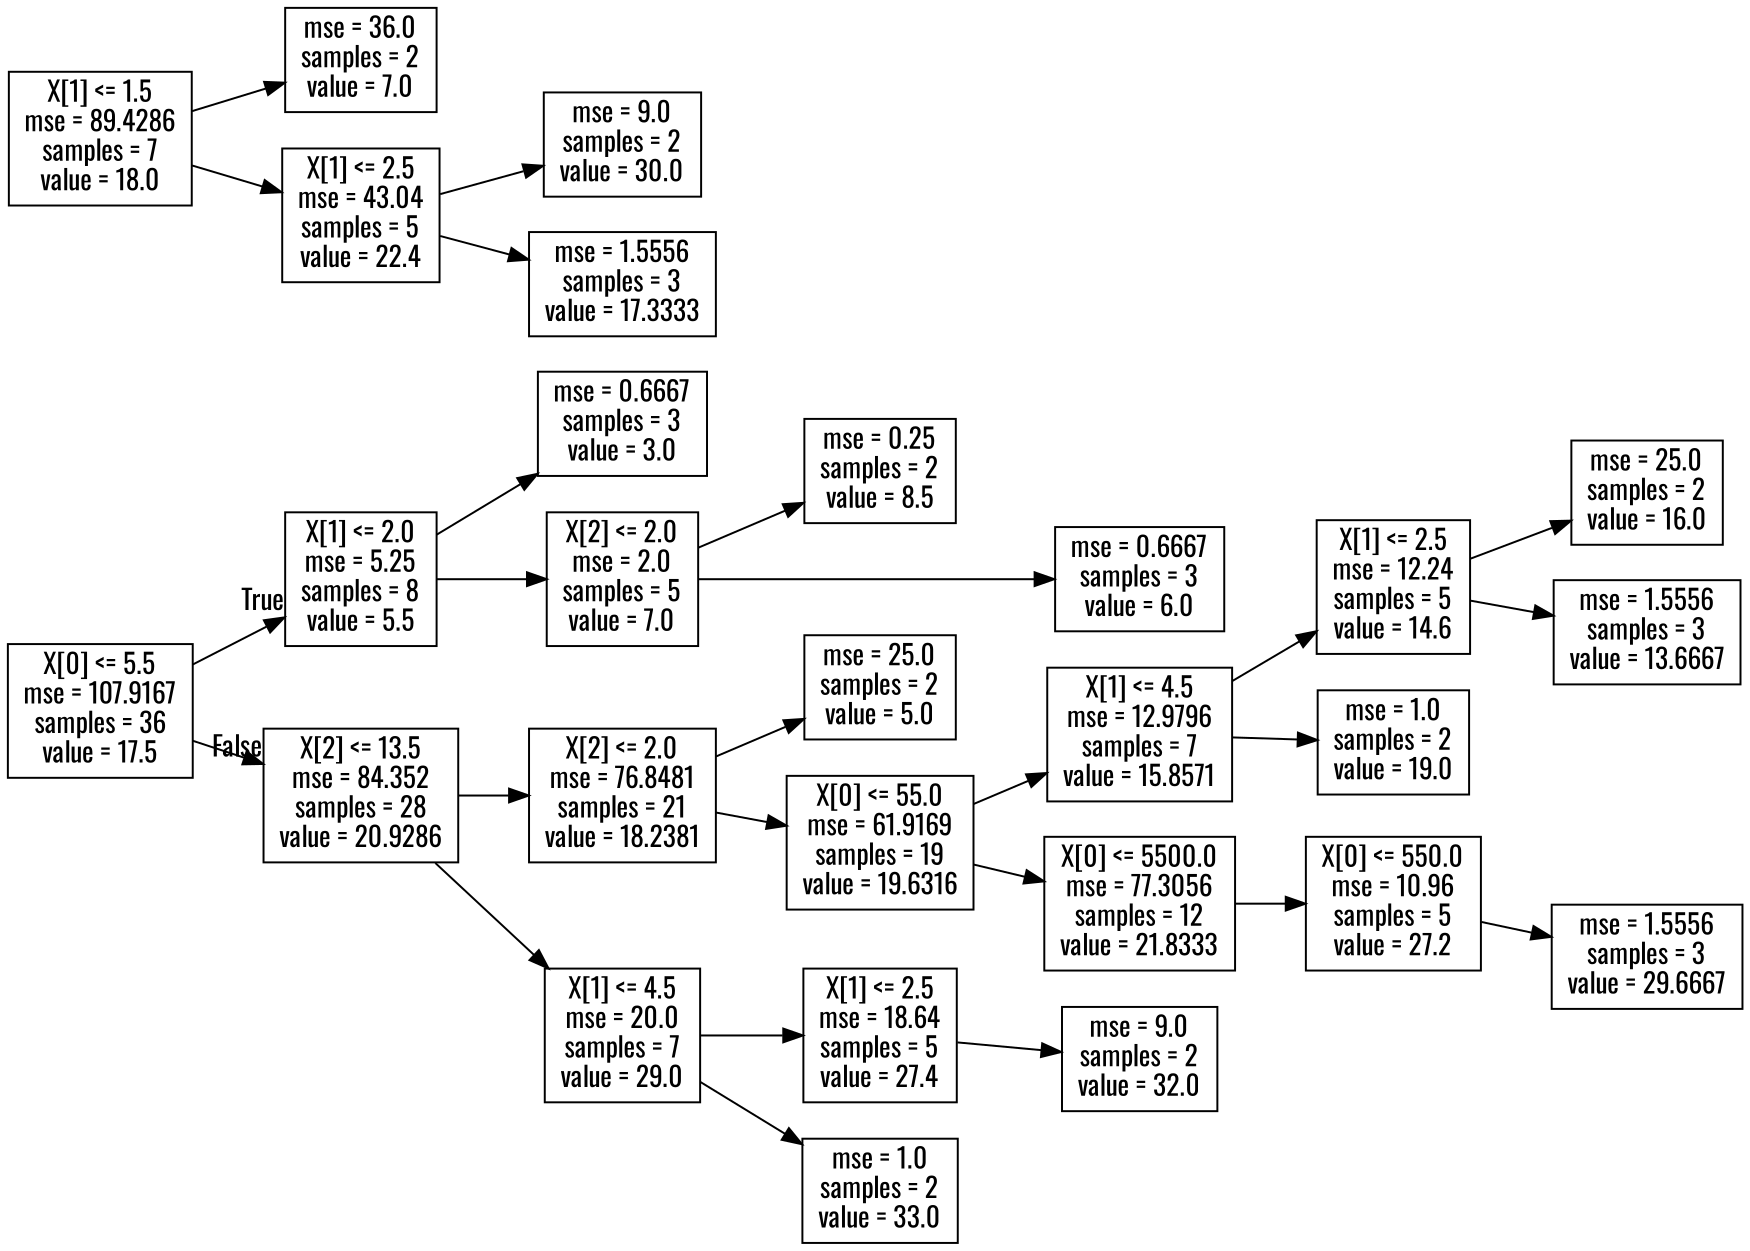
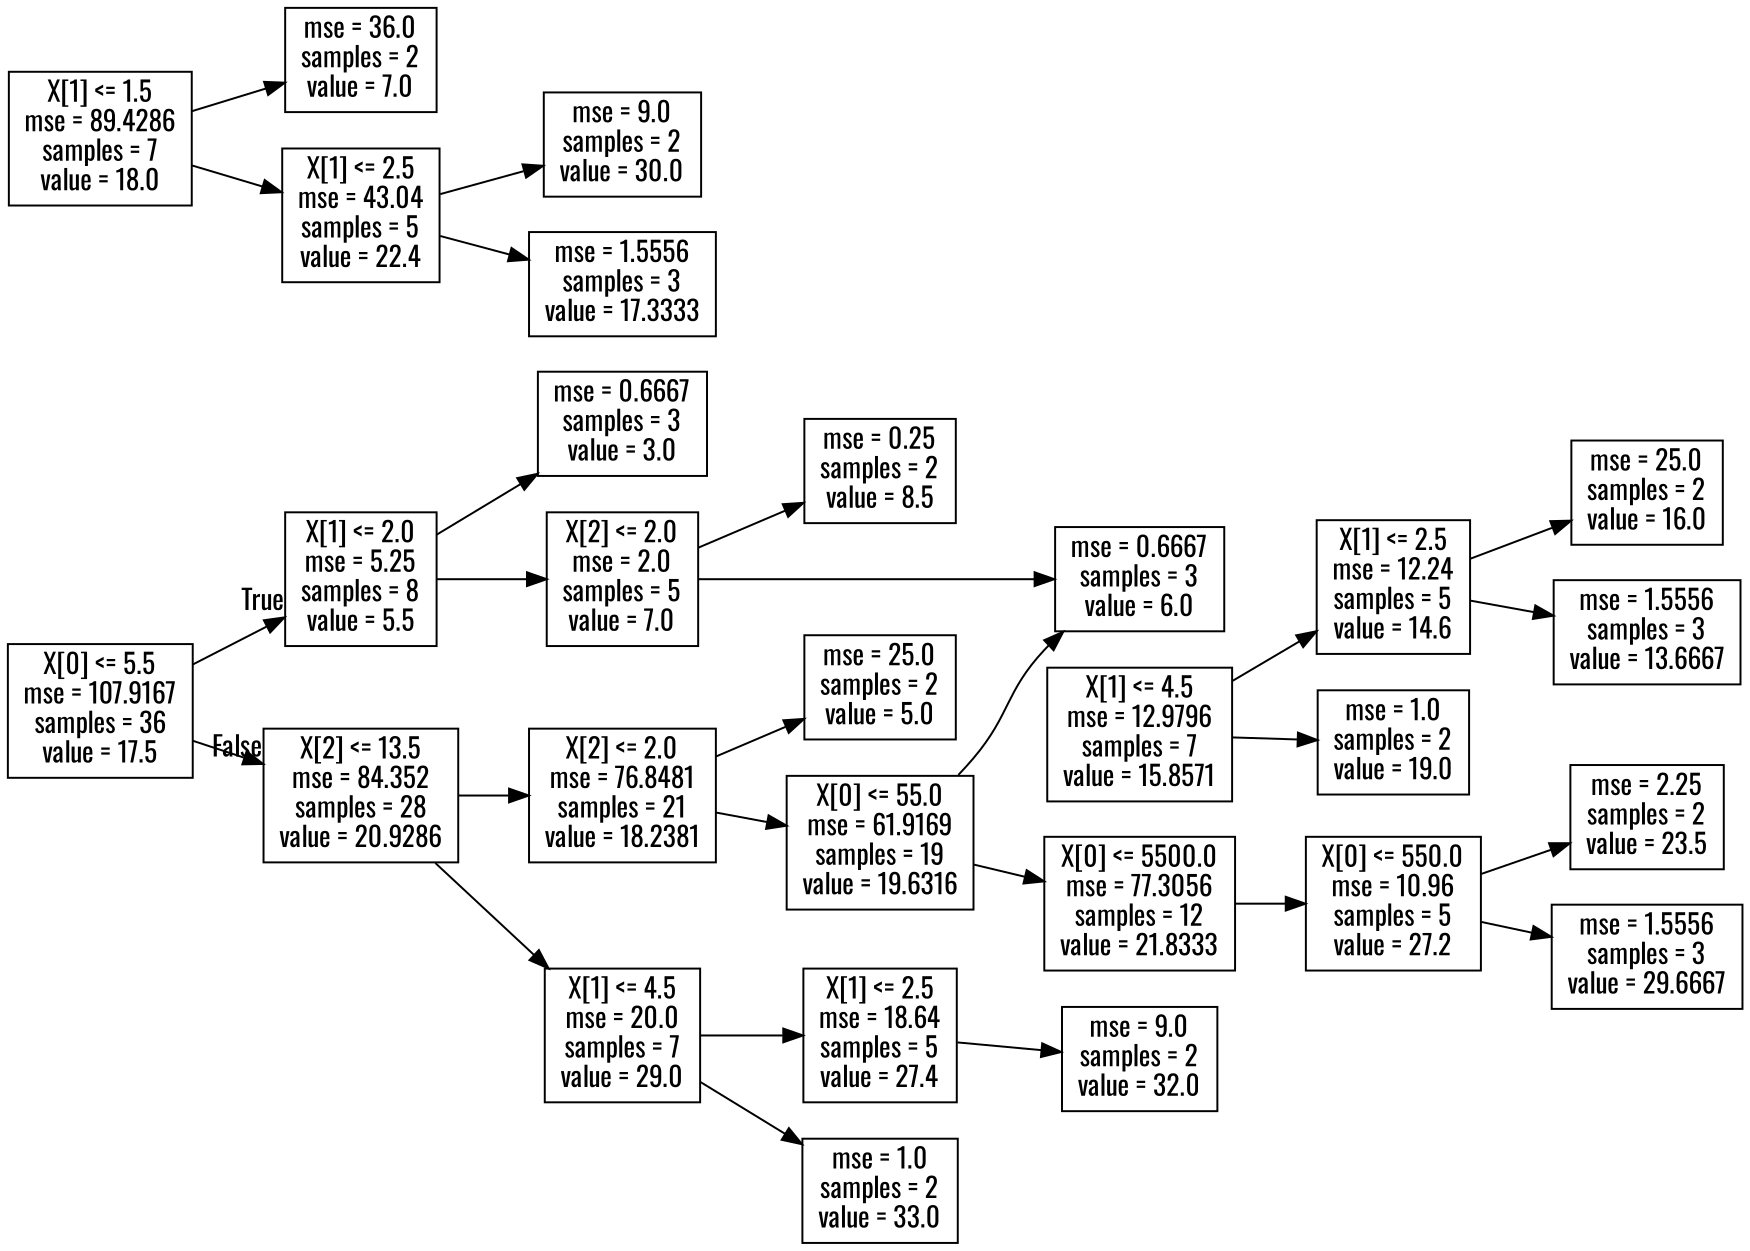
edge "X[0] <= 55.0 mse = 61.9169 samples = 19 value = 19.6316" -> "X[1] <= 4.5 mse = 12.9796 samples = 7 value = 15.8571": now "X[0] <= 55.0 mse = 61.9169 samples = 19 value = 19.6316" -> "mse = 0.6667 samples = 3 value = 6.0"
node "mse = 2.25 samples = 2 value = 23.5": added
